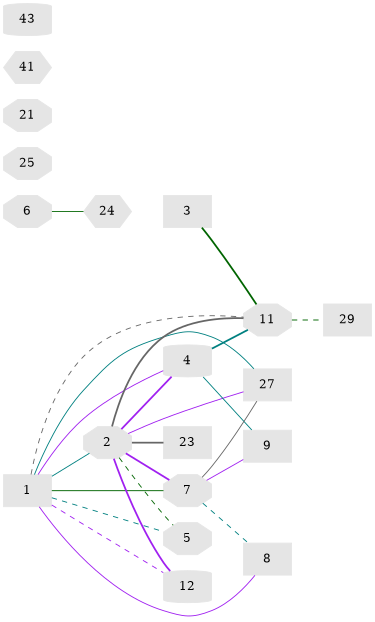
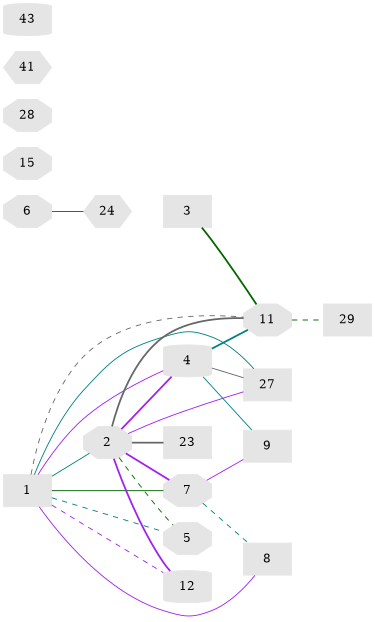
node "21": label "21" -> "28"
node "25": label "25" -> "15"
edge "27" -- "7": now "27" -- "4"
